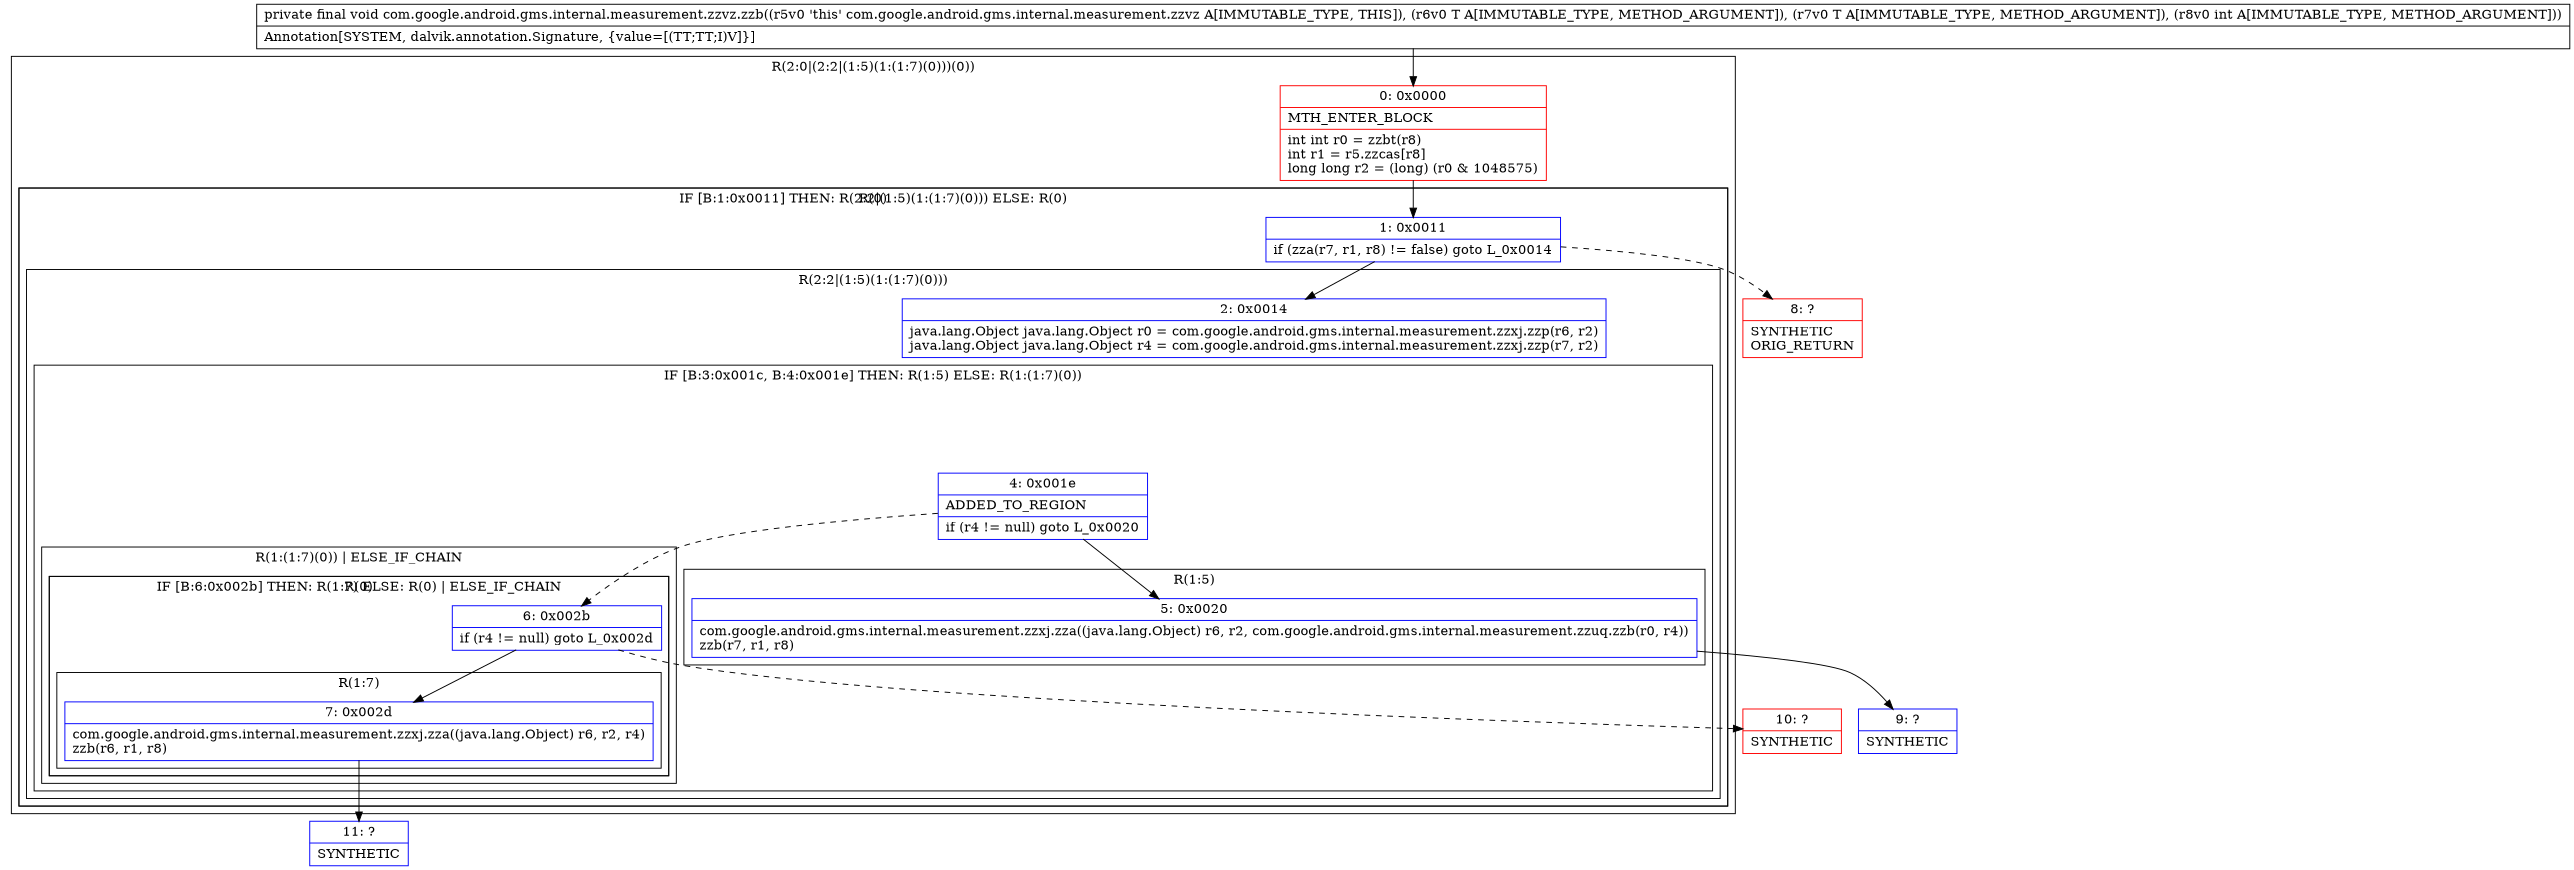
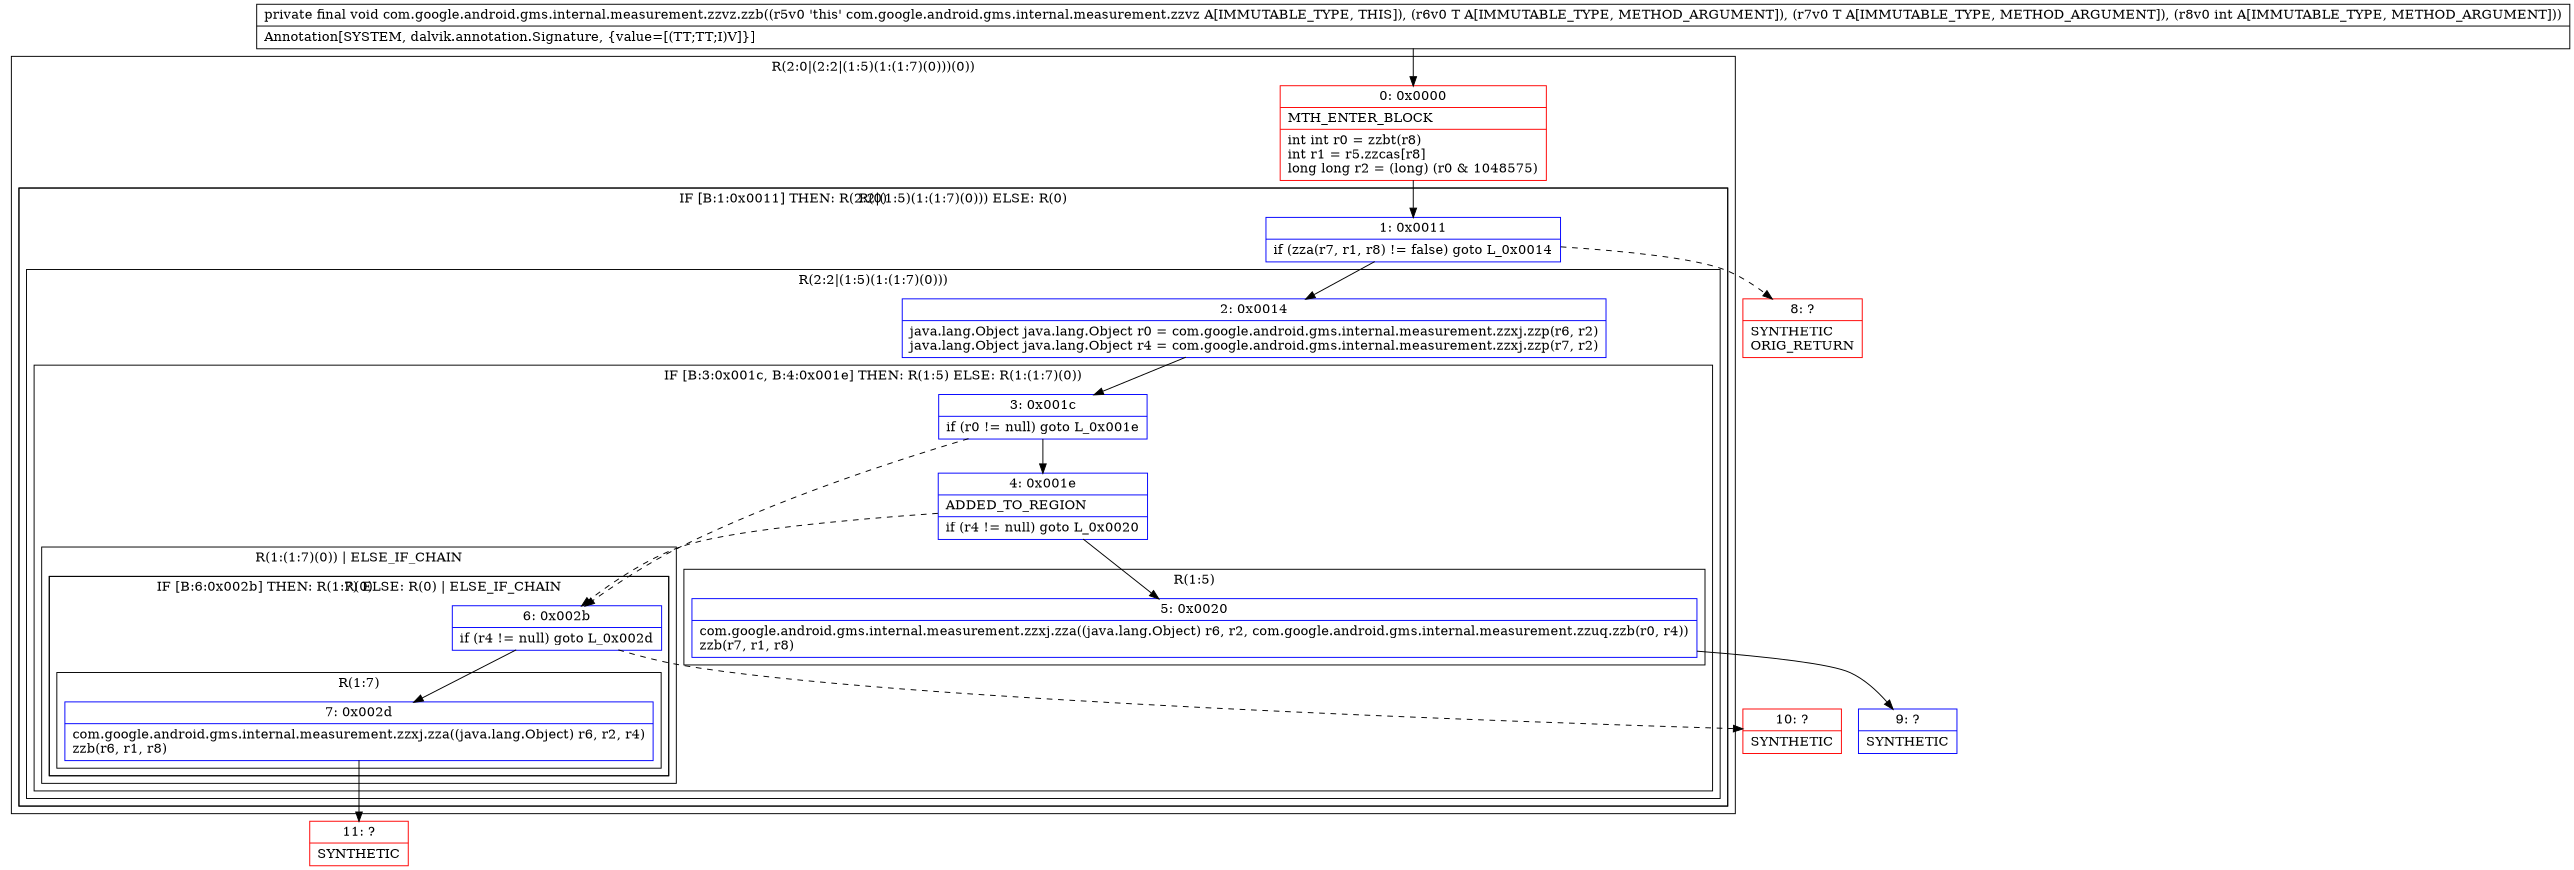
node "3: 0x001c": added
node "11: ?": color blue -> red
